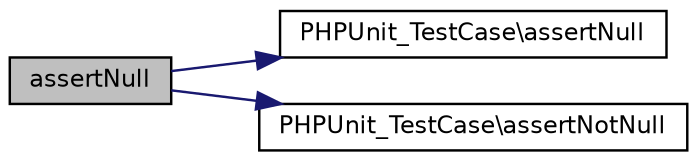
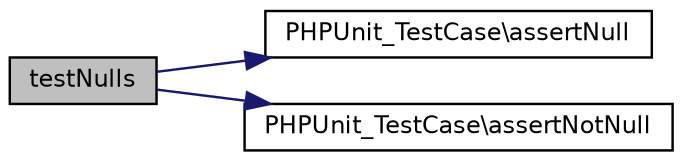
node "assertNull": label "assertNull" -> "testNulls"
